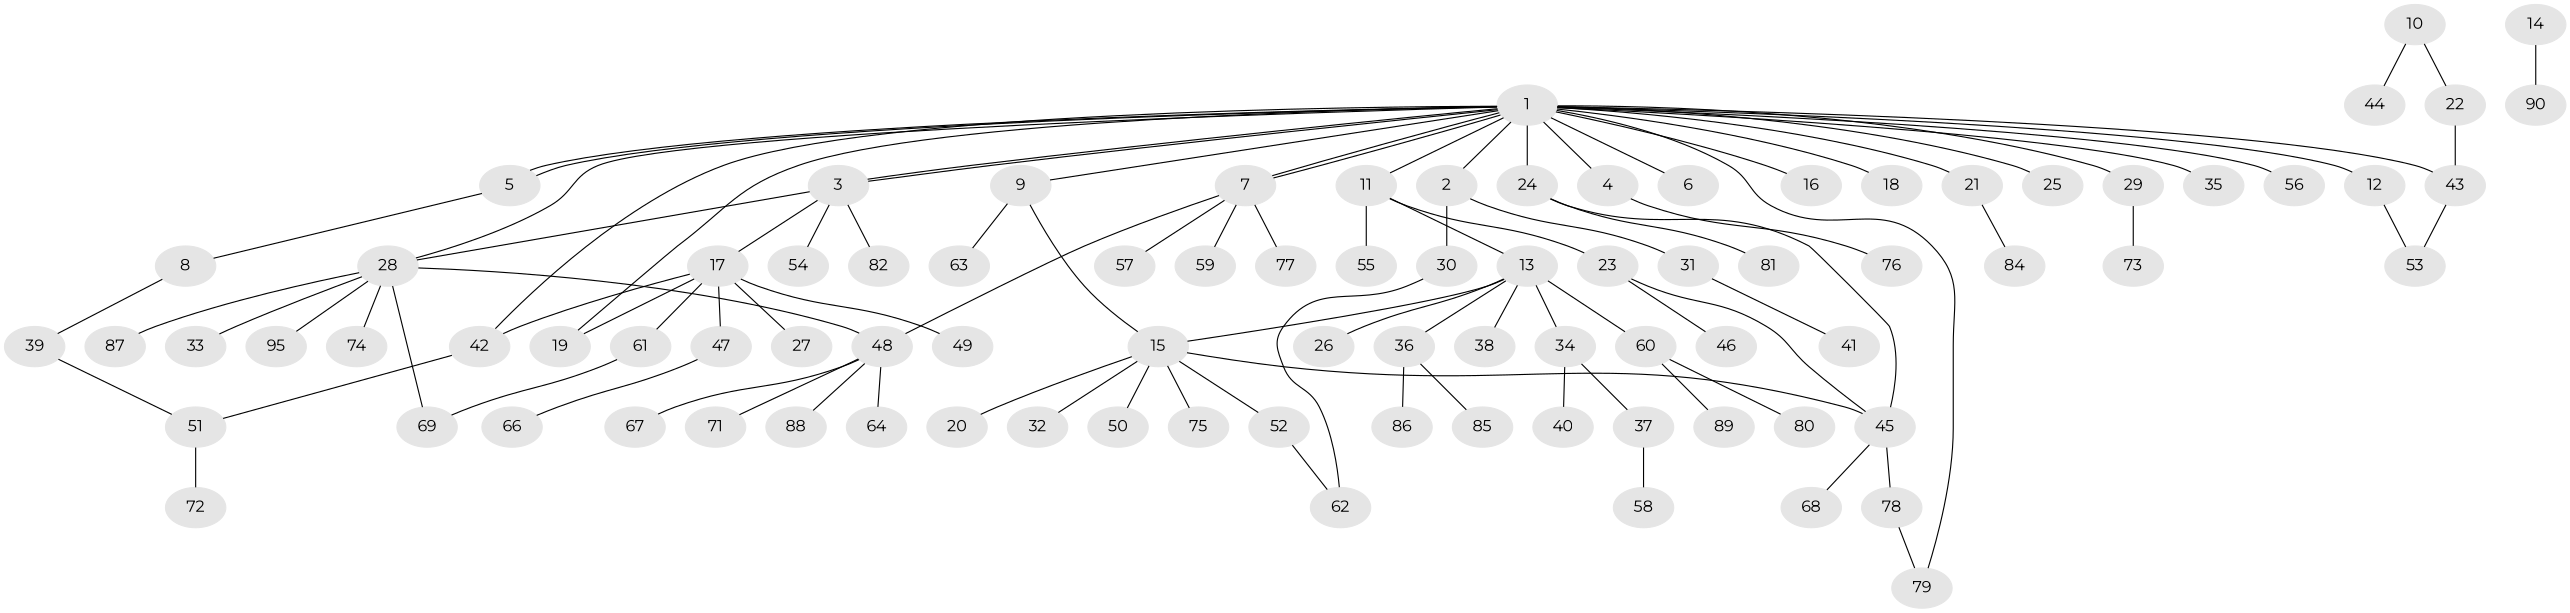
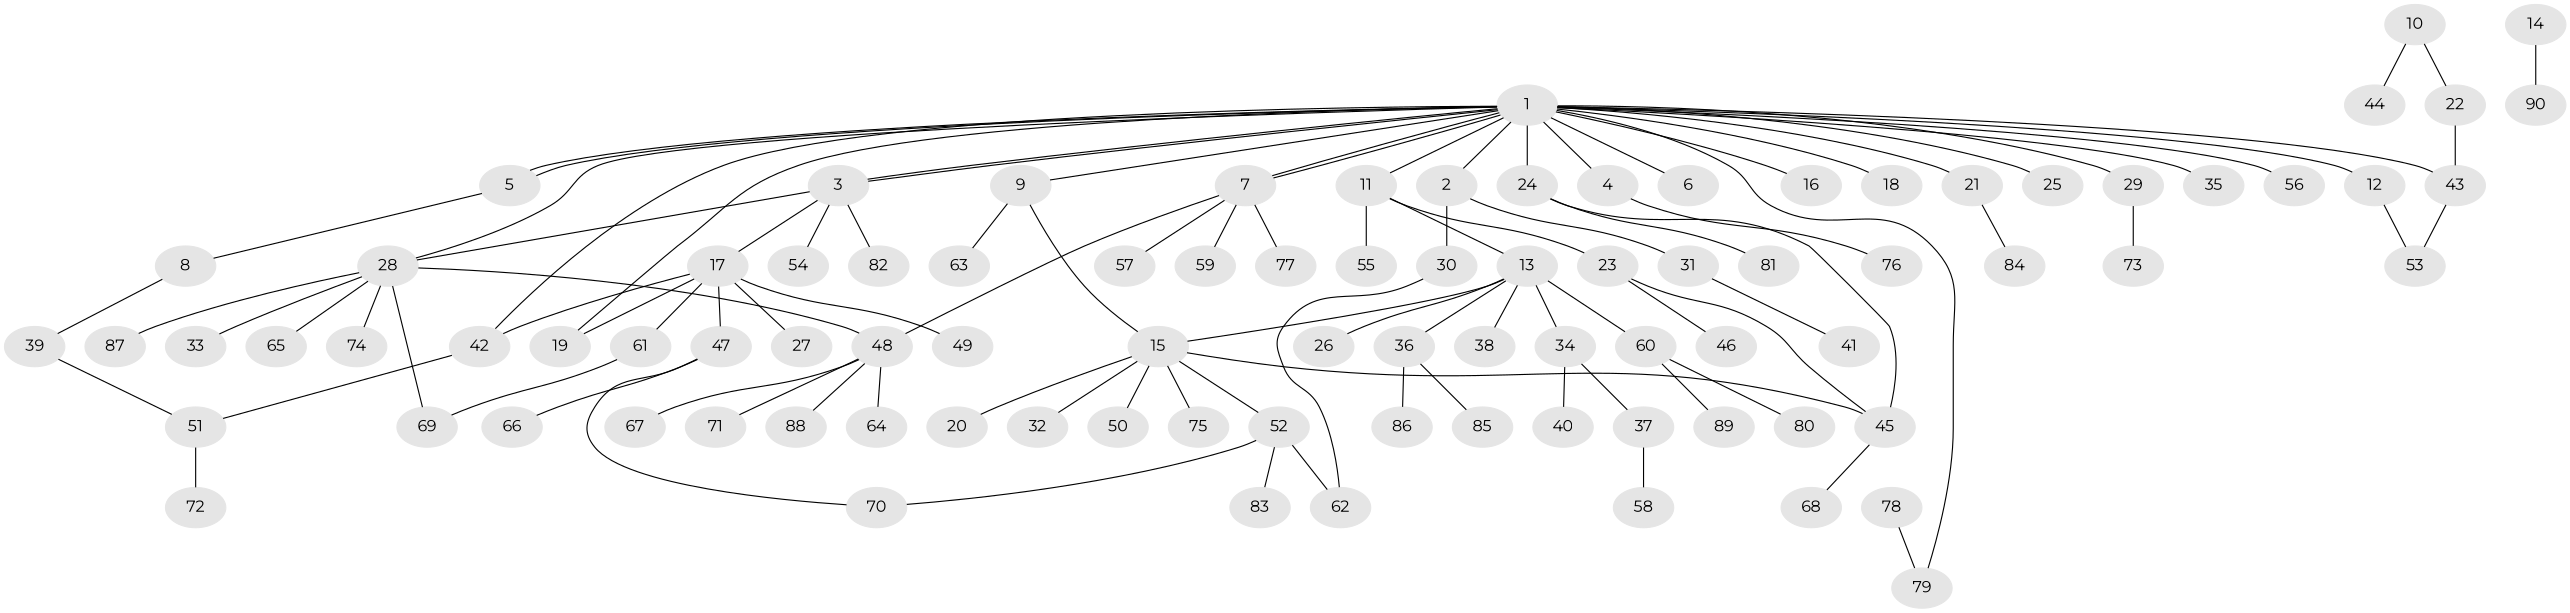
node "95": label "95" -> "65"
edge "45" -- "78": removed
node "70": added
node "83": added
